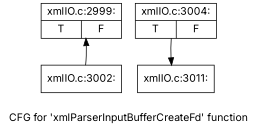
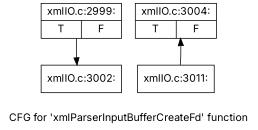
edge "xmlIO.c:3004:" -> "xmlIO.c:3011:": reversed
edge "xmlIO.c:3002:" -> "xmlIO.c:2999:": reversed
